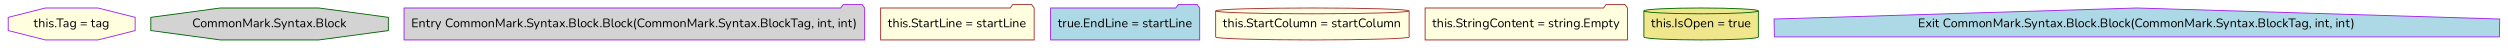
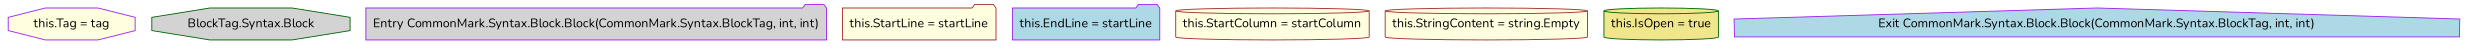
node "CommonMark.Syntax.Block": label "CommonMark.Syntax.Block" -> "BlockTag.Syntax.Block"
node "true.EndLine = startLine": label "true.EndLine = startLine" -> "this.EndLine = startLine"
node "this.StringContent = string.Empty": shape folder -> cylinder
